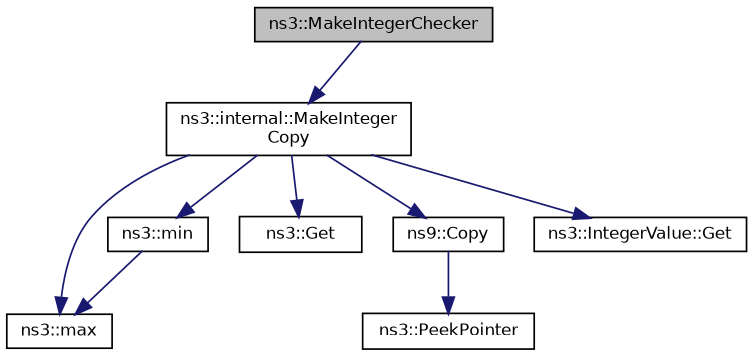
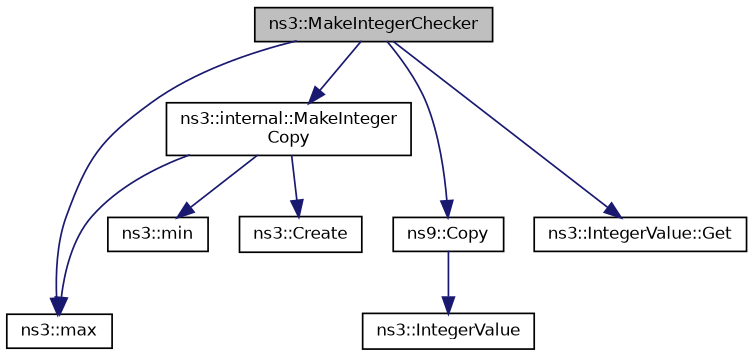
edge "ns3::internal::MakeInteger Copy" -> "ns9::Copy": now "ns3::MakeIntegerChecker" -> "ns9::Copy"
edge "ns3::internal::MakeInteger Copy" -> "ns3::IntegerValue::Get": now "ns3::MakeIntegerChecker" -> "ns3::IntegerValue::Get"
node "ns3::Get": label "ns3::Get" -> "ns3::Create"
edge "ns3::min" -> "ns3::max": now "ns3::MakeIntegerChecker" -> "ns3::max"
node "ns3::PeekPointer": label "ns3::PeekPointer" -> "ns3::IntegerValue"
